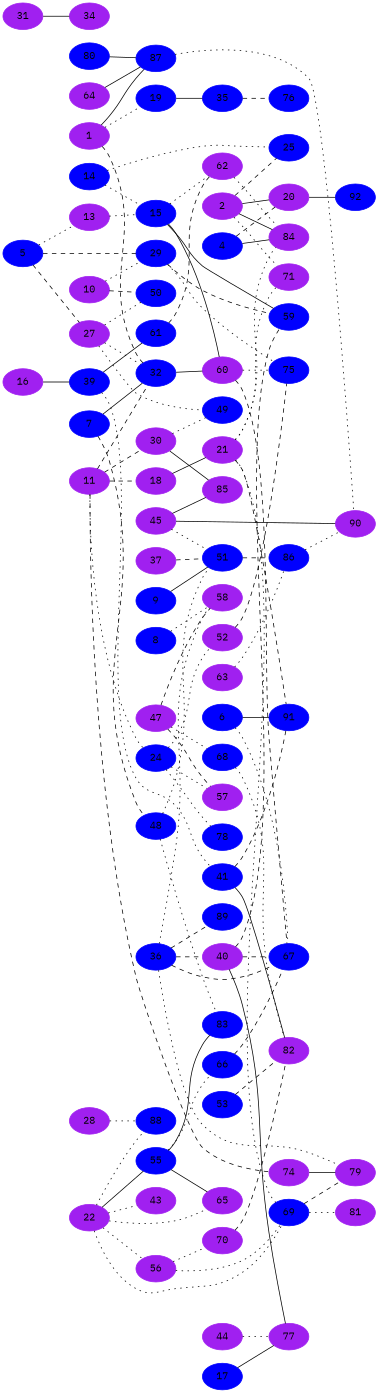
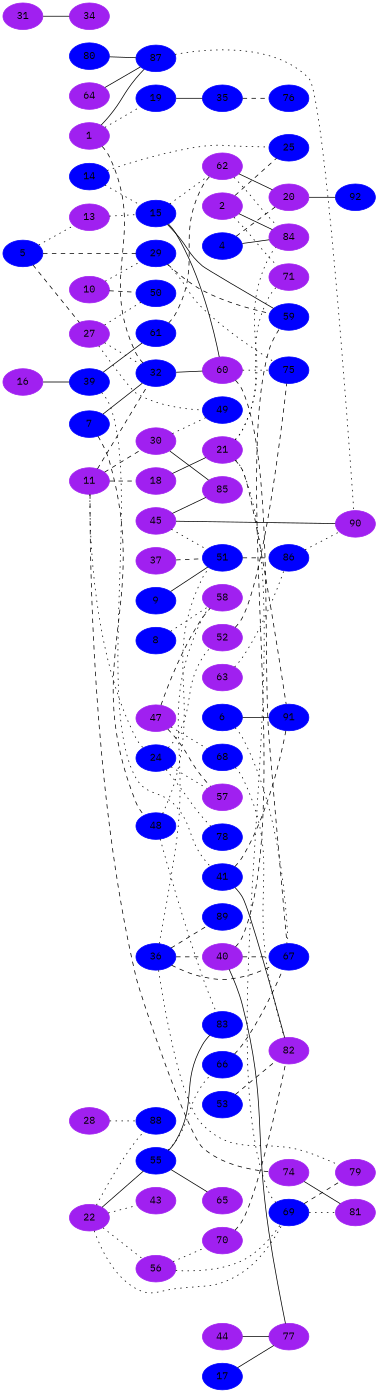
edge "20" -- "2": now "20" -- "62"
edge "74" -- "79": now "74" -- "81"
edge "65" -- "22": removed
edge "44" -- "77": style dotted -> solid
